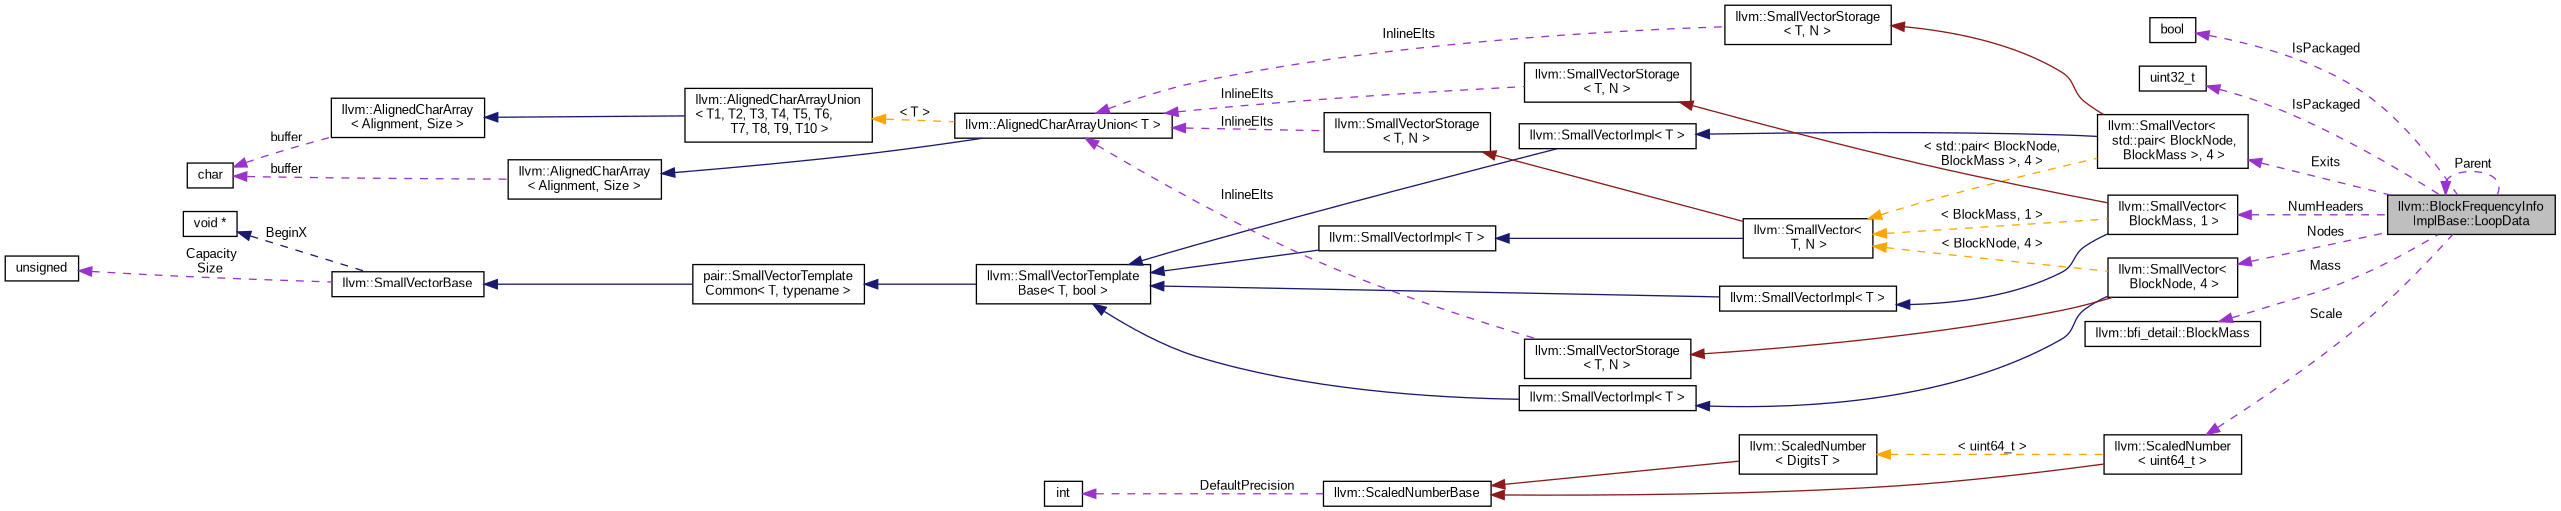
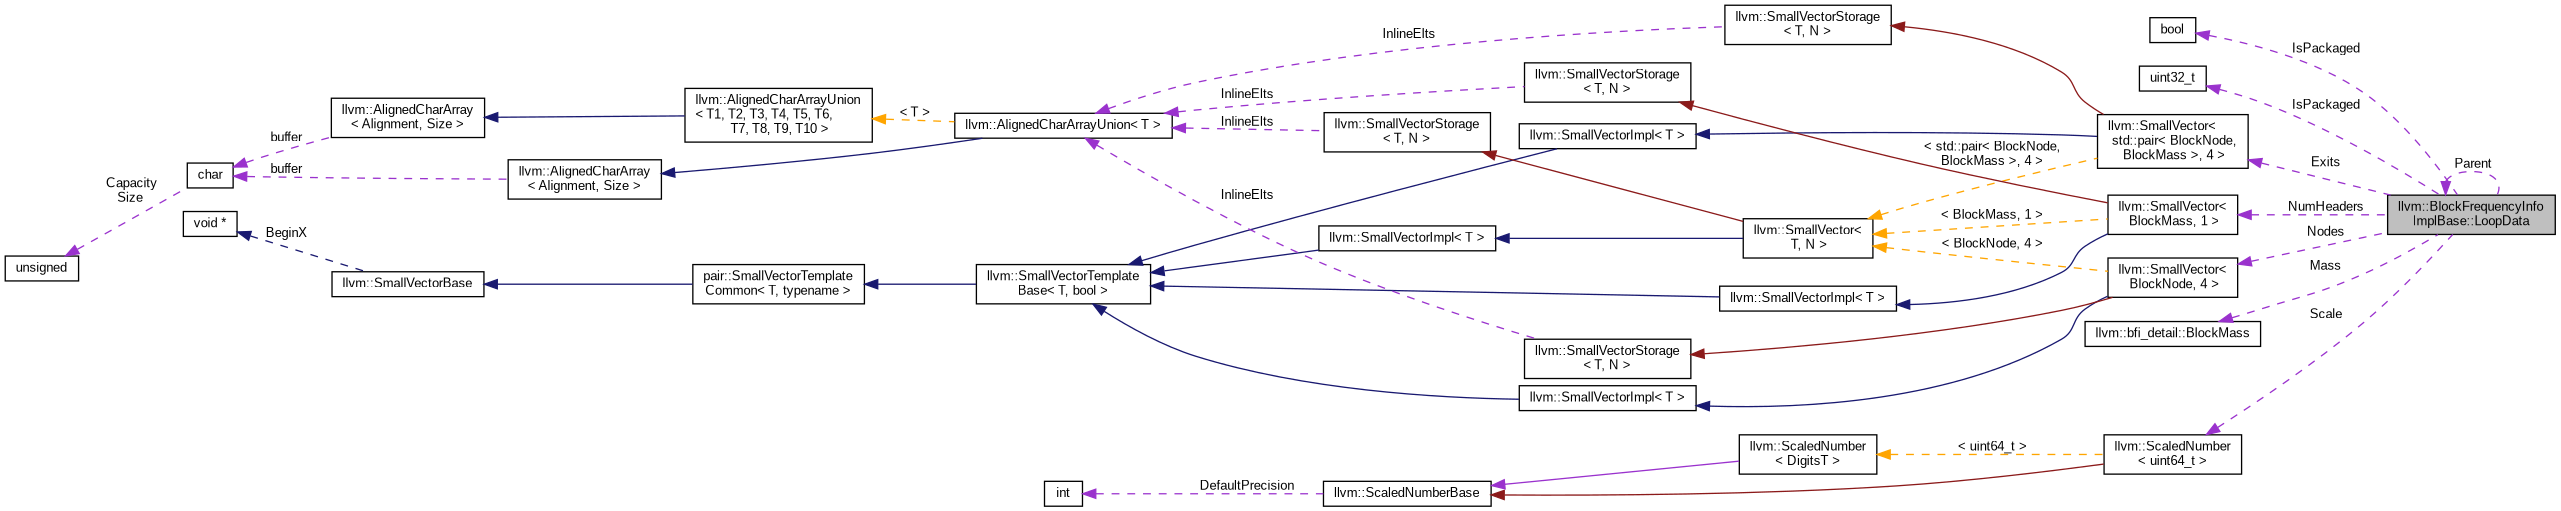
edge "llvm::SmallVectorBase" -> "unsigned": now "char" -> "unsigned"
edge "llvm::ScaledNumber < DigitsT >" -> "llvm::ScaledNumberBase": color firebrick4 -> darkorchid3
